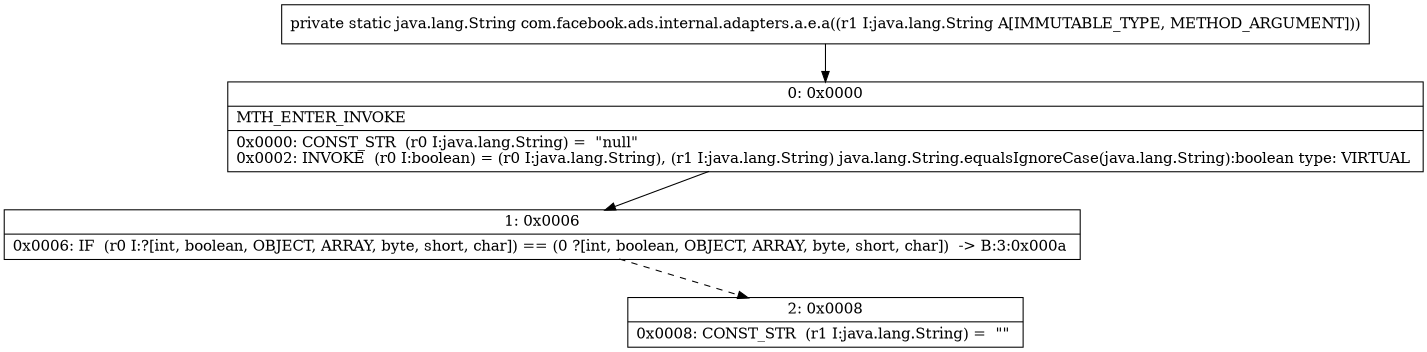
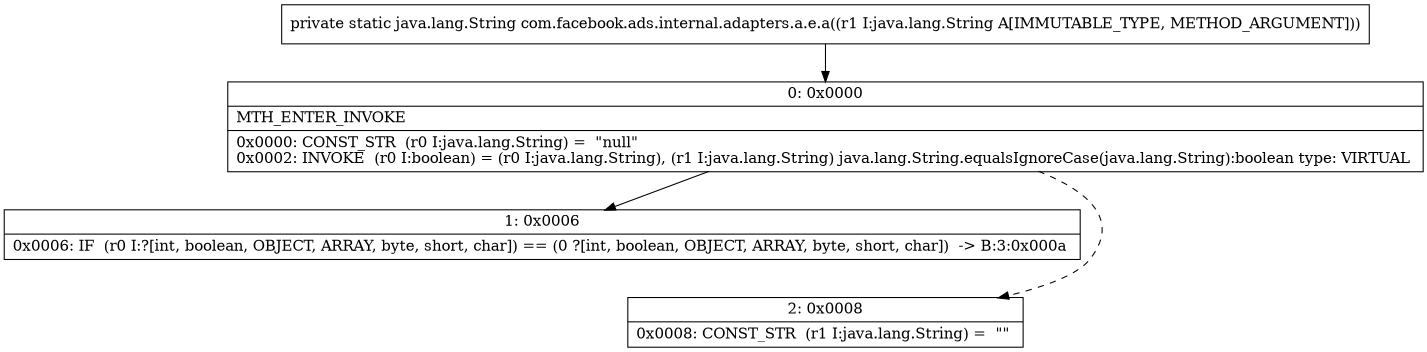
edge "1: 0x0006" -> "2: 0x0008": now "0: 0x0000" -> "2: 0x0008"
